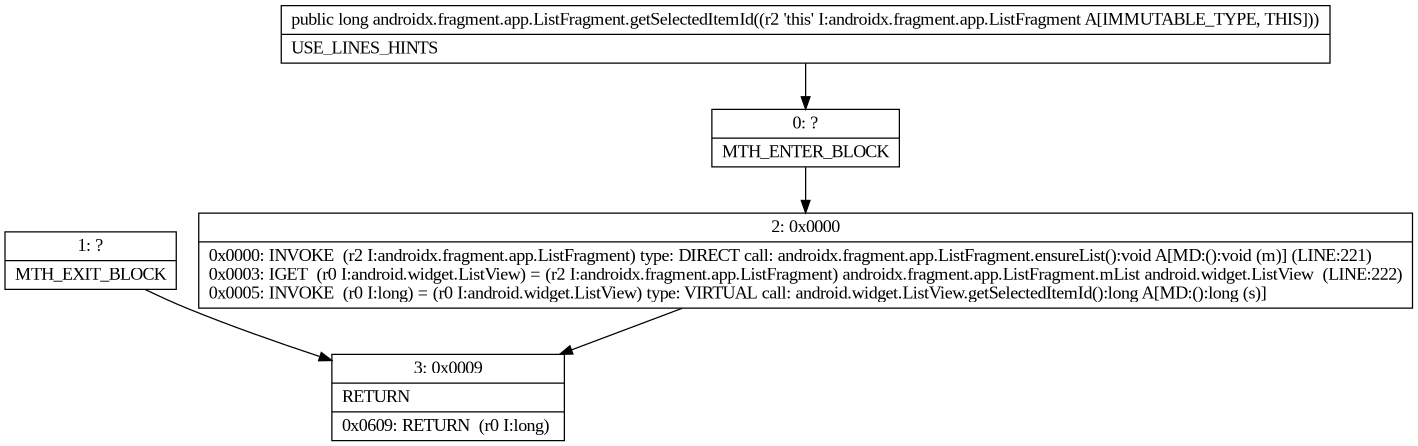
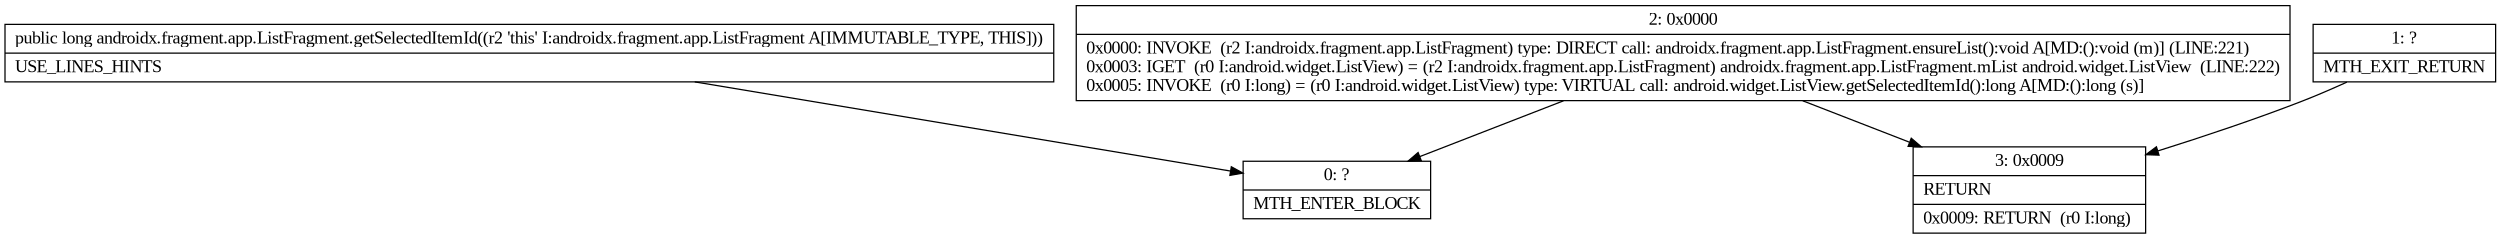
edge "0: ?" -> "2: 0x0000": reversed
node "1: ?": text "MTH_EXIT_BLOCK" -> "MTH_EXIT_RETURN"
node "3: 0x0009": text "0x0609: RETURN  (r0 I:long)" -> "0x0009: RETURN  (r0 I:long)"
